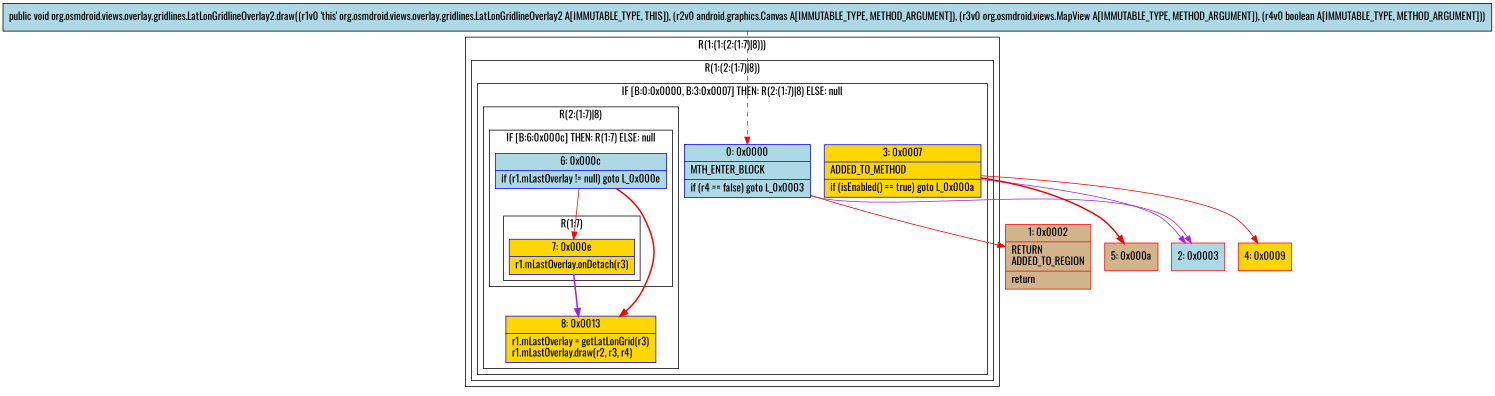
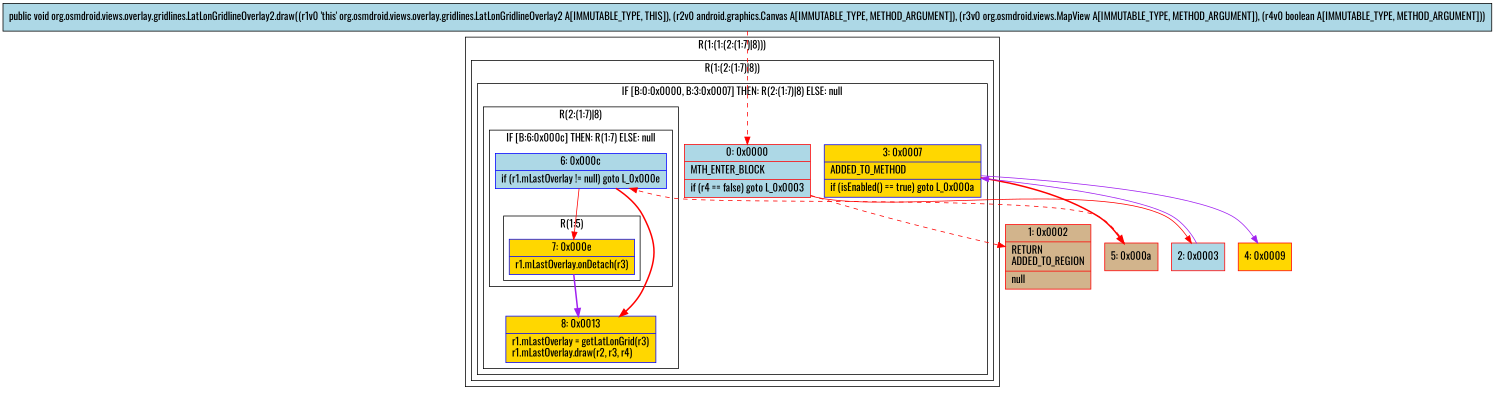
node "0: 0x0000": color blue -> red
edge "3: 0x0007" -> "4: 0x0009": color red -> purple
edge "3: 0x0007" -> "2: 0x0003": reversed
edge "0: 0x0000" -> "2: 0x0003": color purple -> red
edge "5: 0x000a" -> "6: 0x000c": added
edge "0: 0x0000" -> "1: 0x0002": style solid -> dashed
cluster "R(1:7)": label "R(1:7)" -> "R(1:5)"
node "1: 0x0002": text "return" -> "null"
